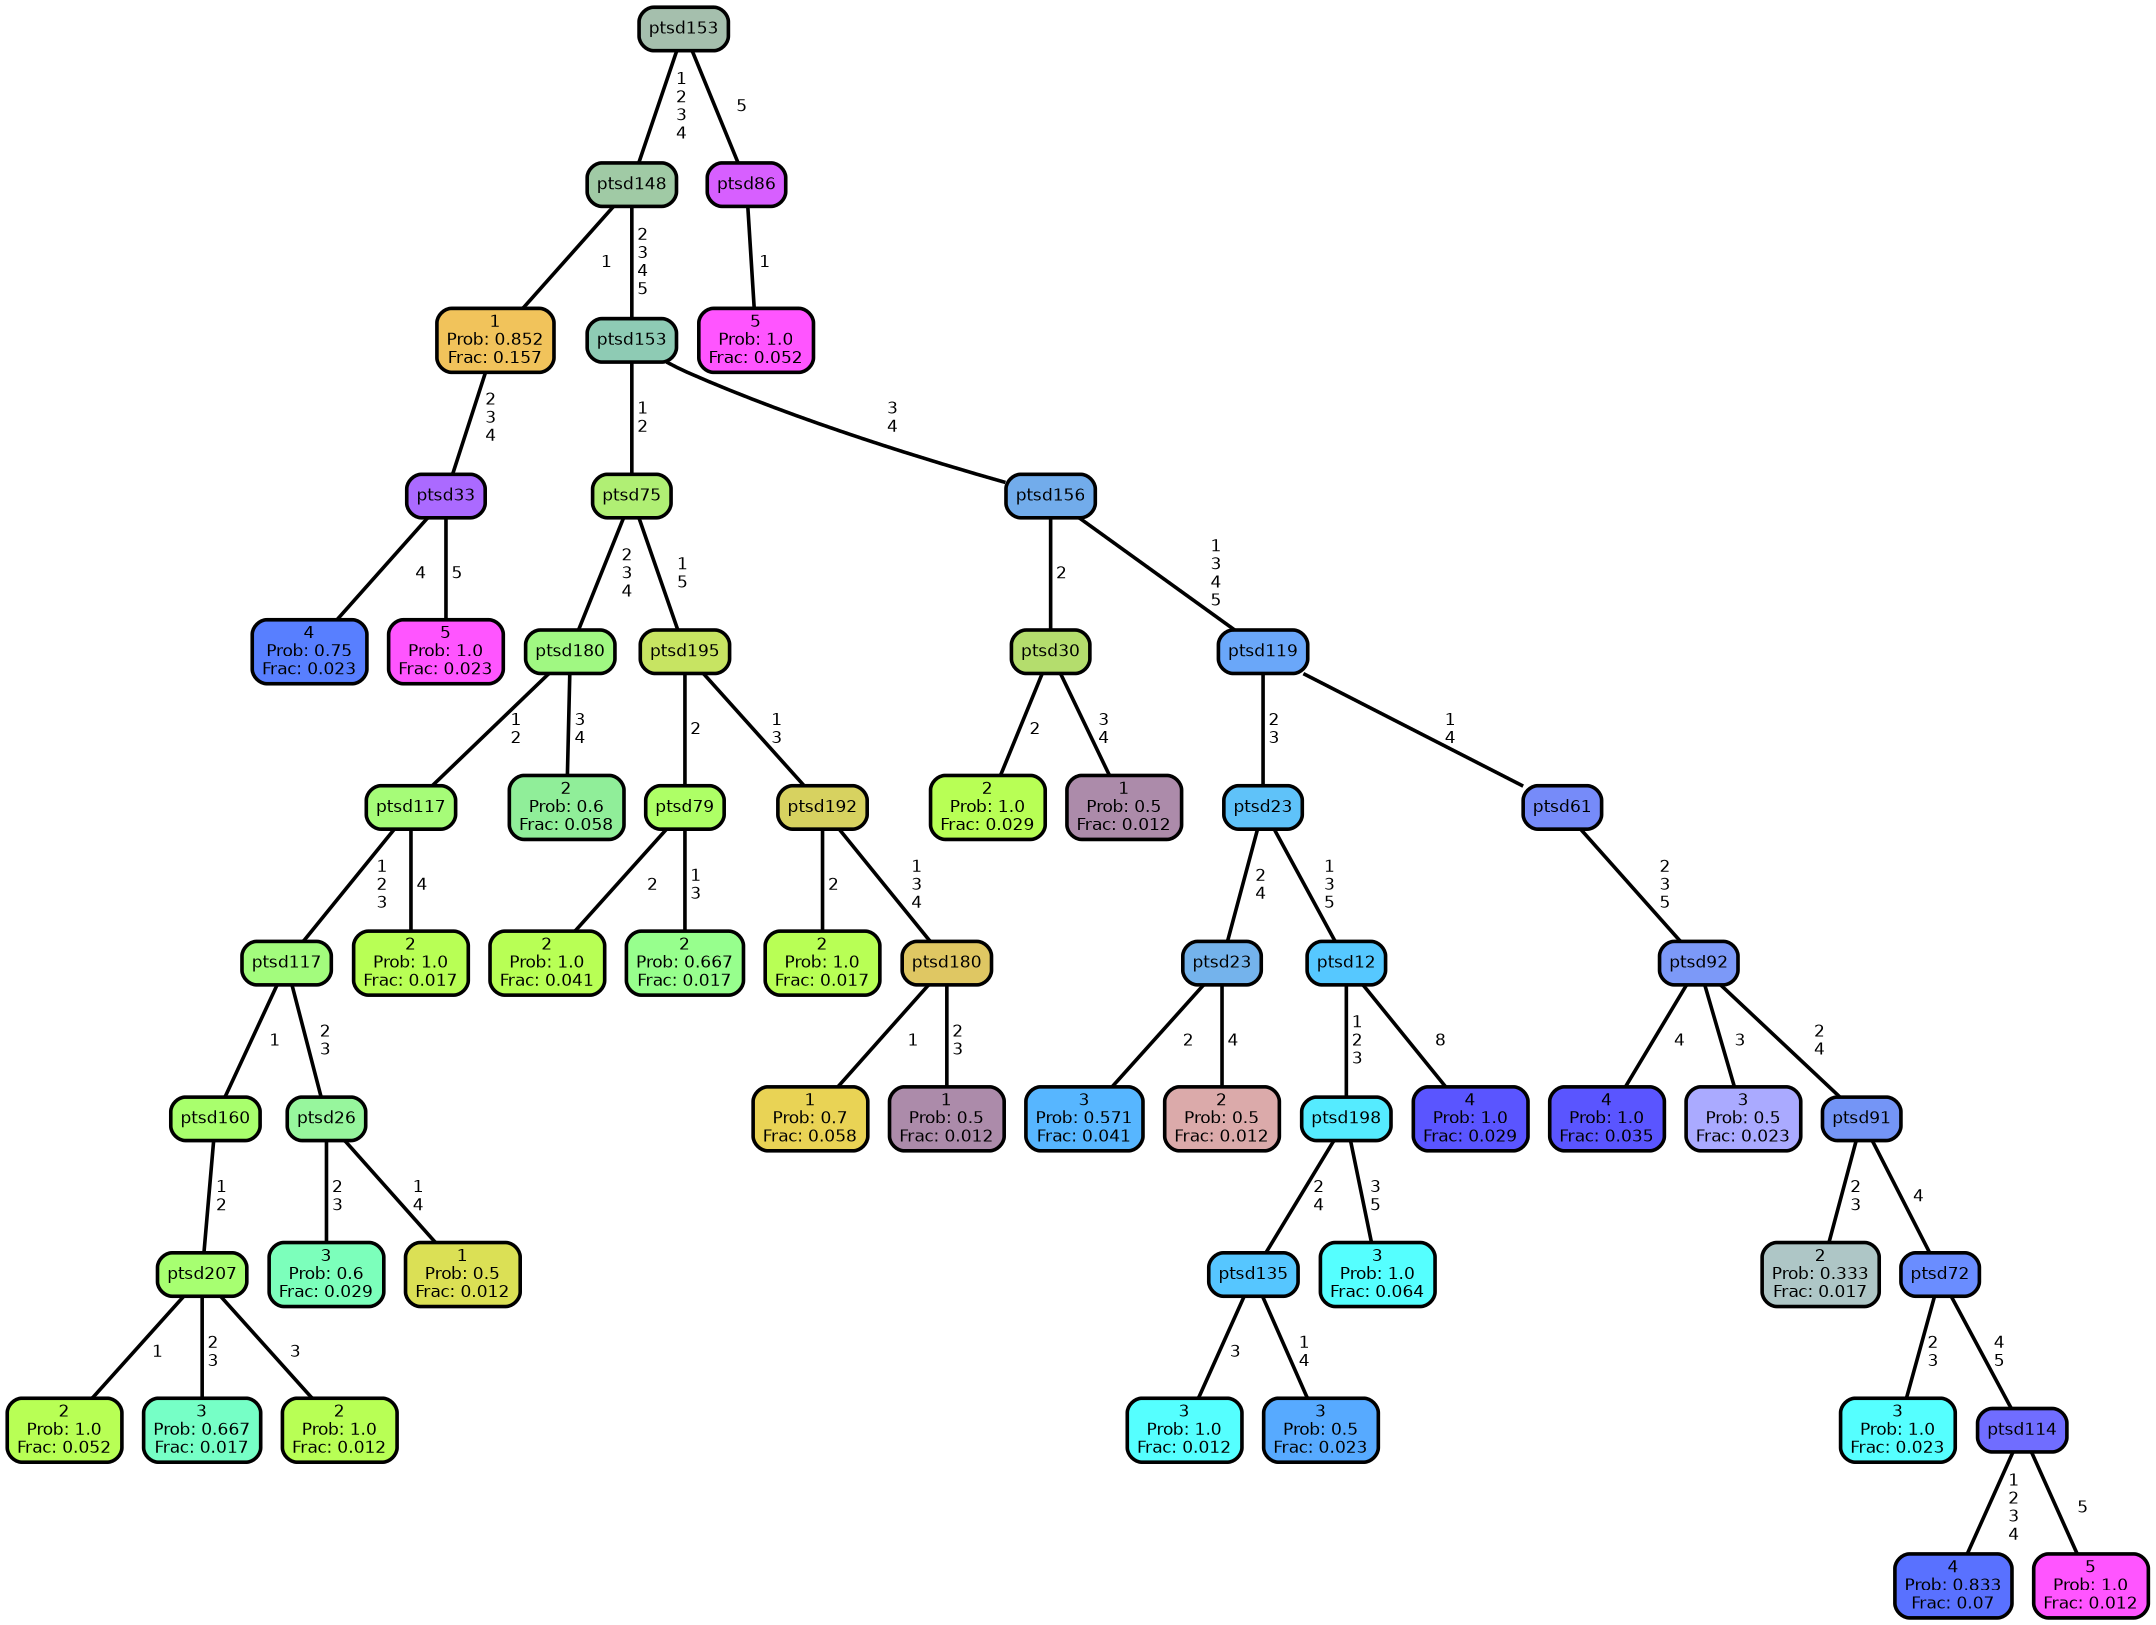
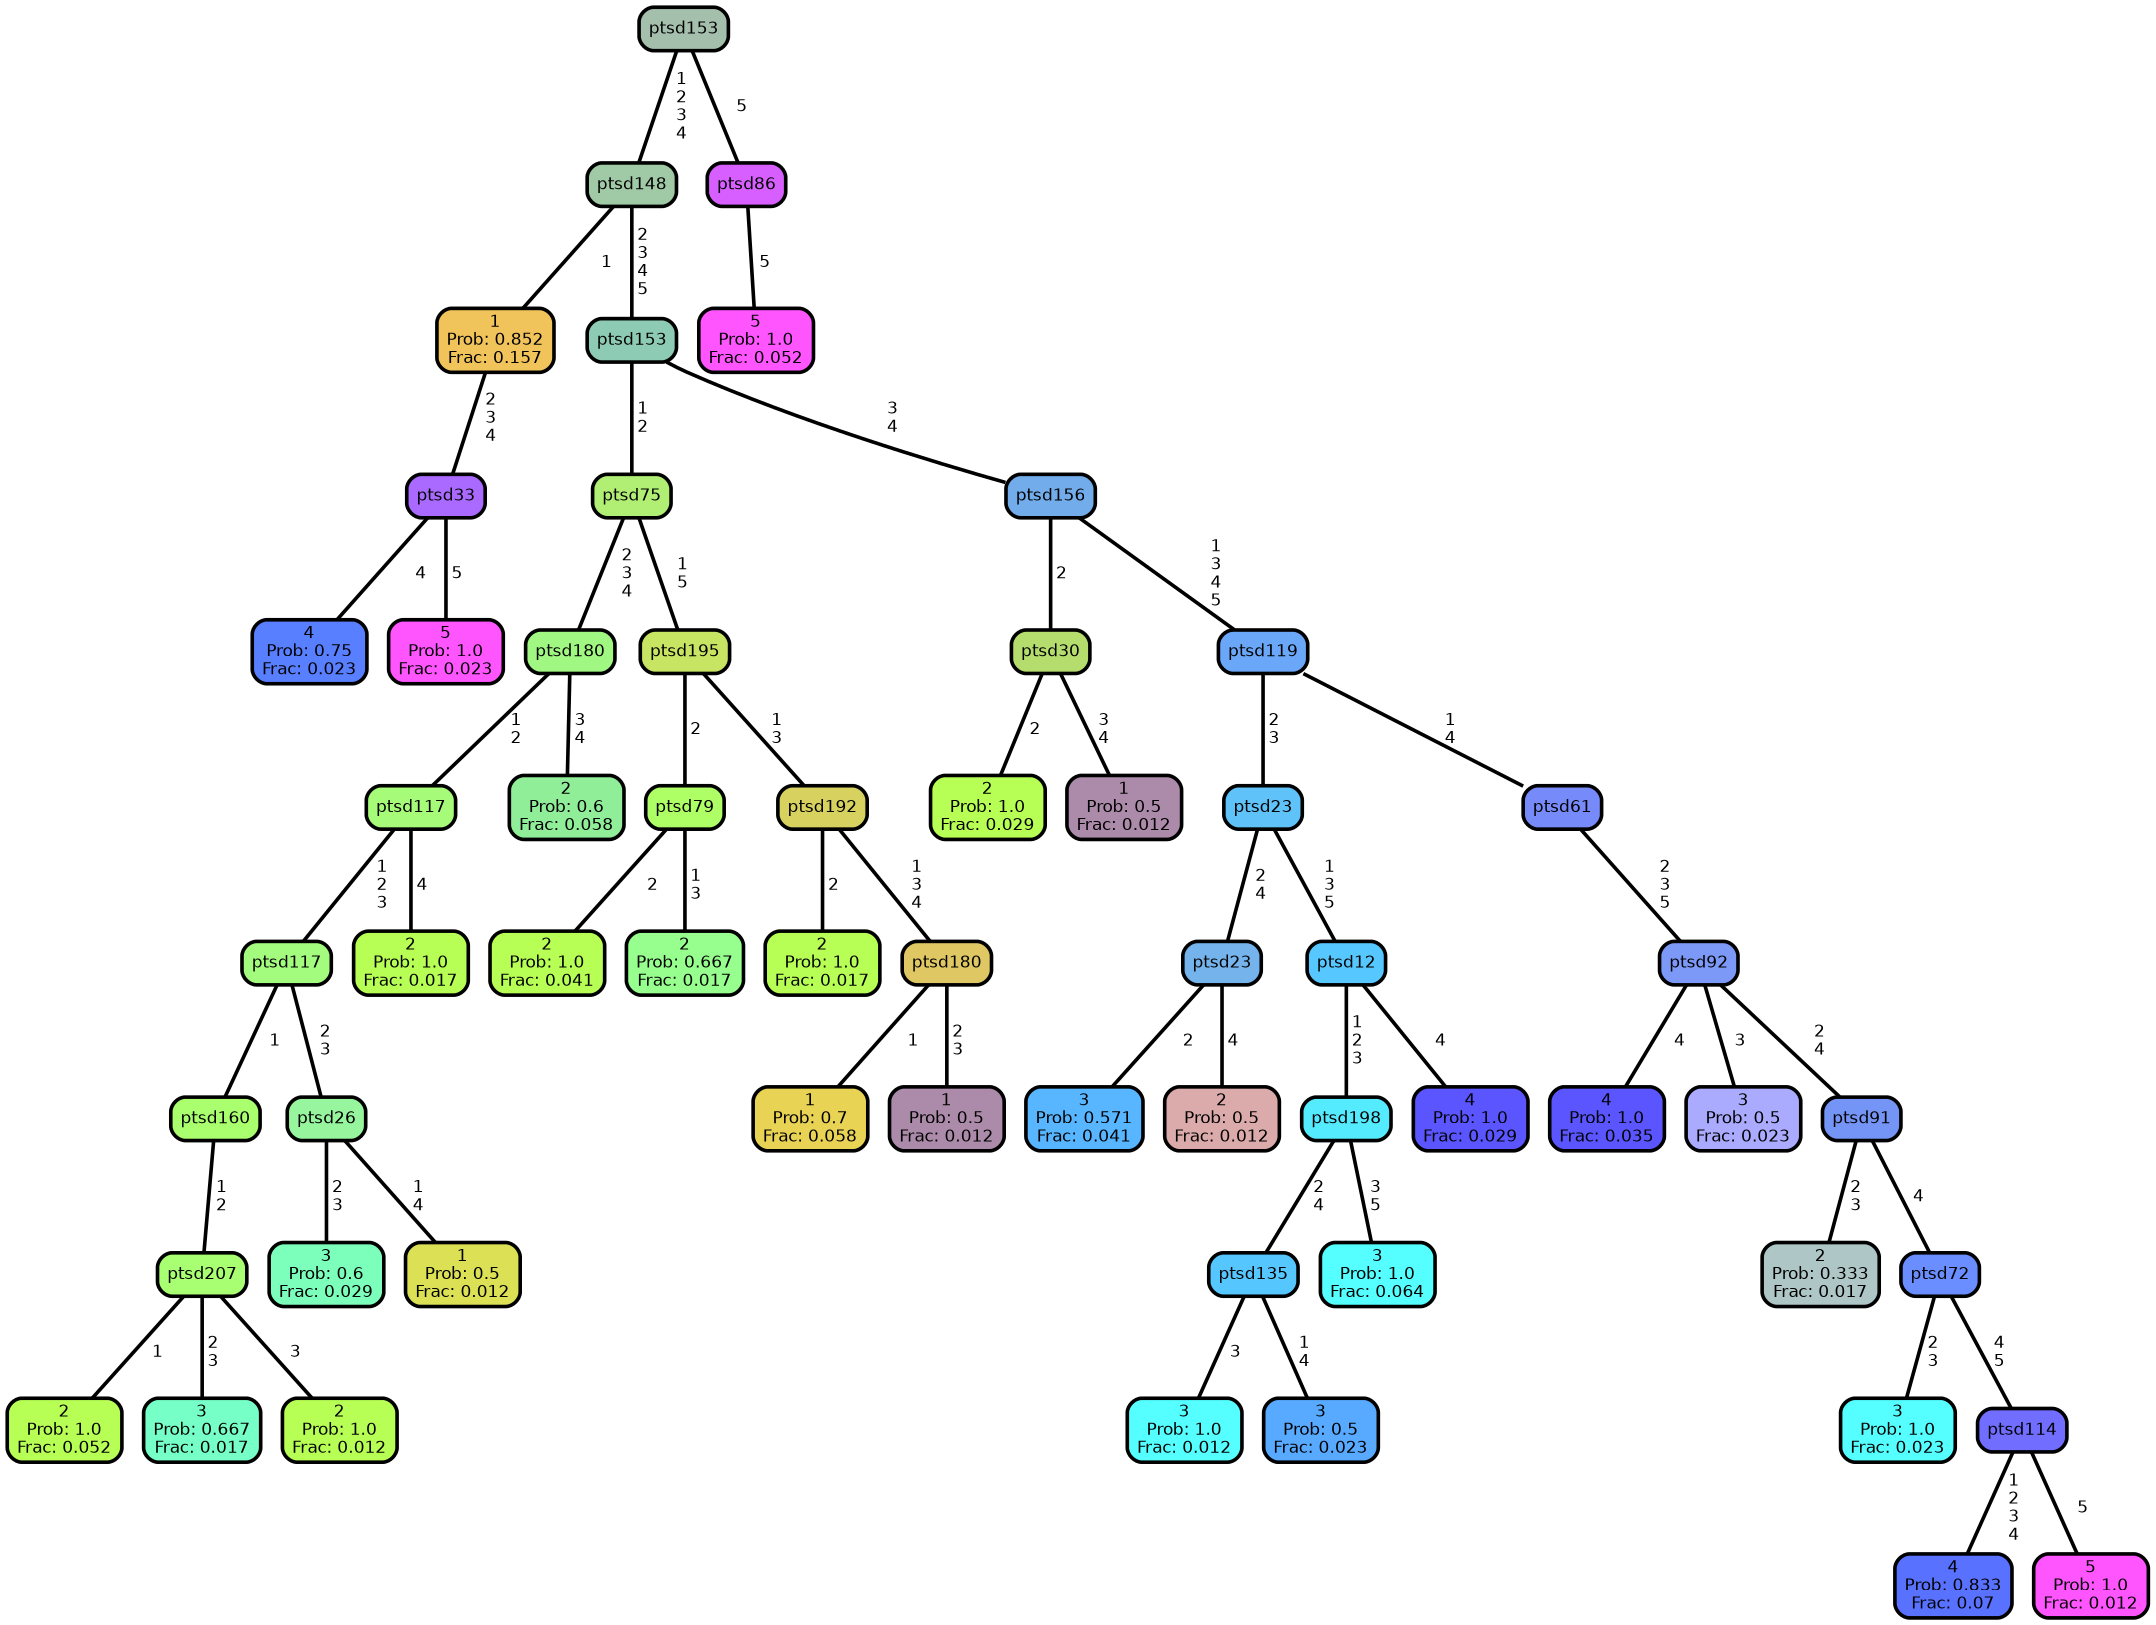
edge "ptsd86" -- "5 Prob: 1.0 Frac: 0.052": label " 1" -> " 5"
edge "ptsd12" -- "4 Prob: 1.0 Frac: 0.029": label " 8" -> " 4"
